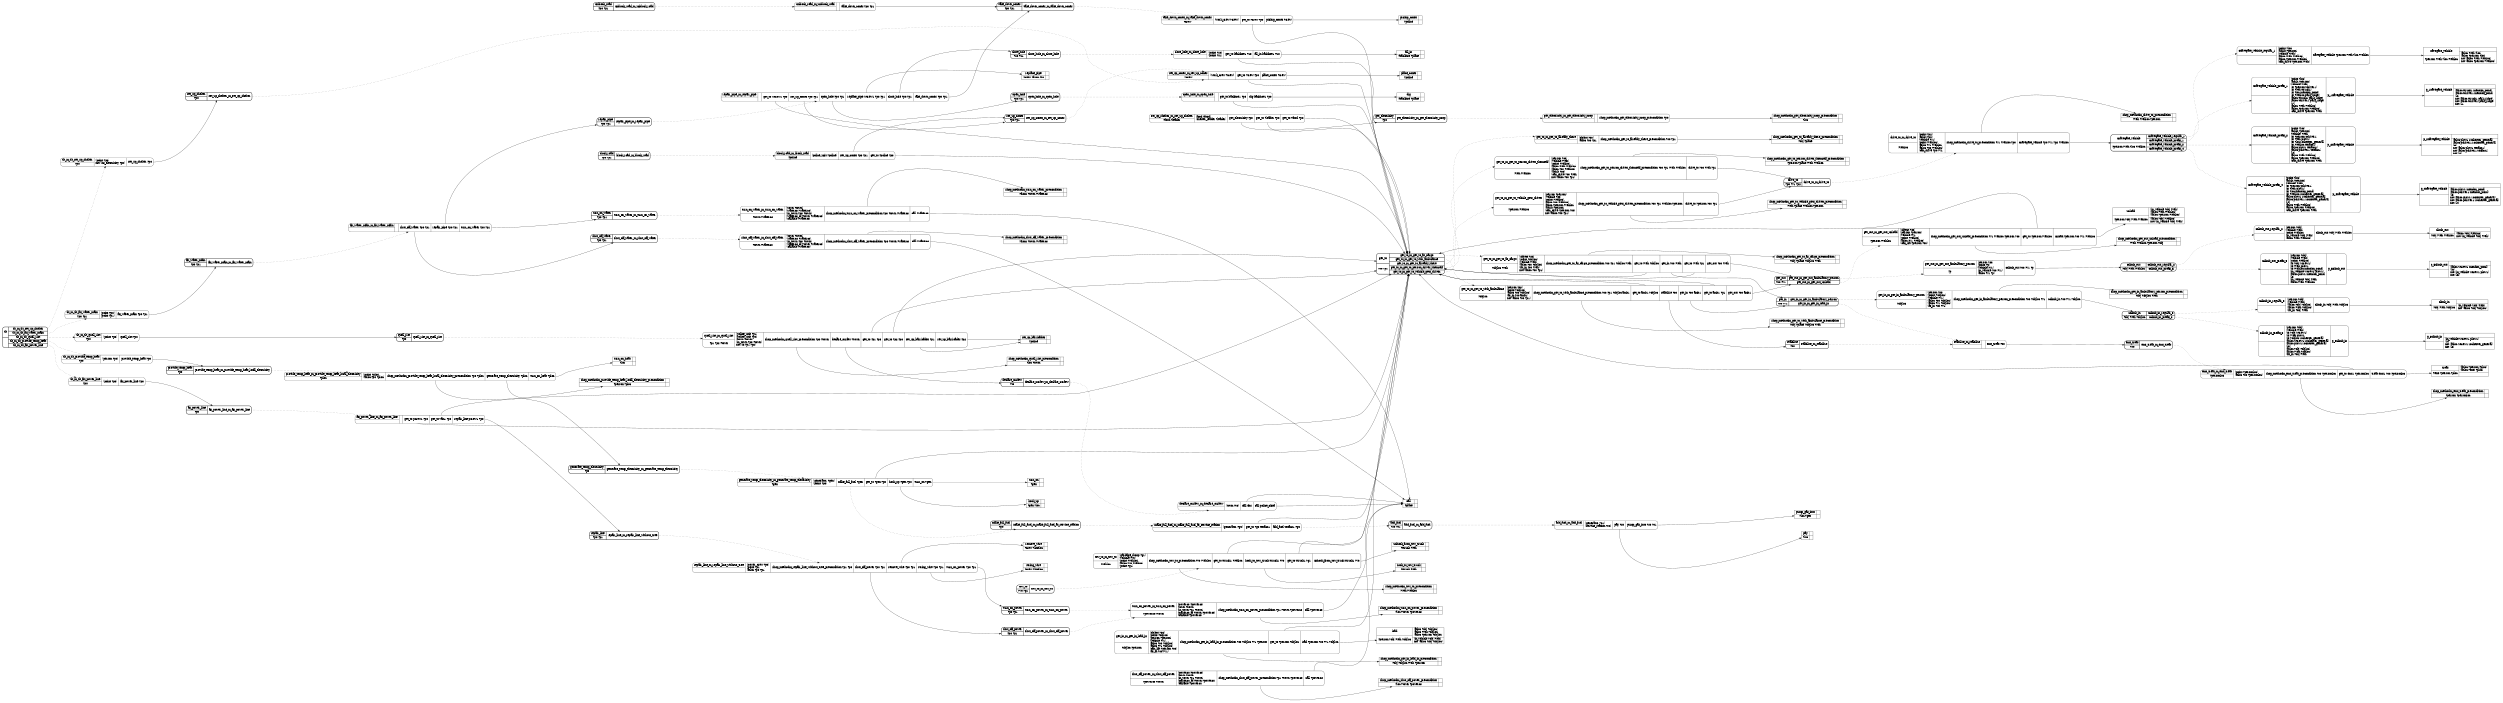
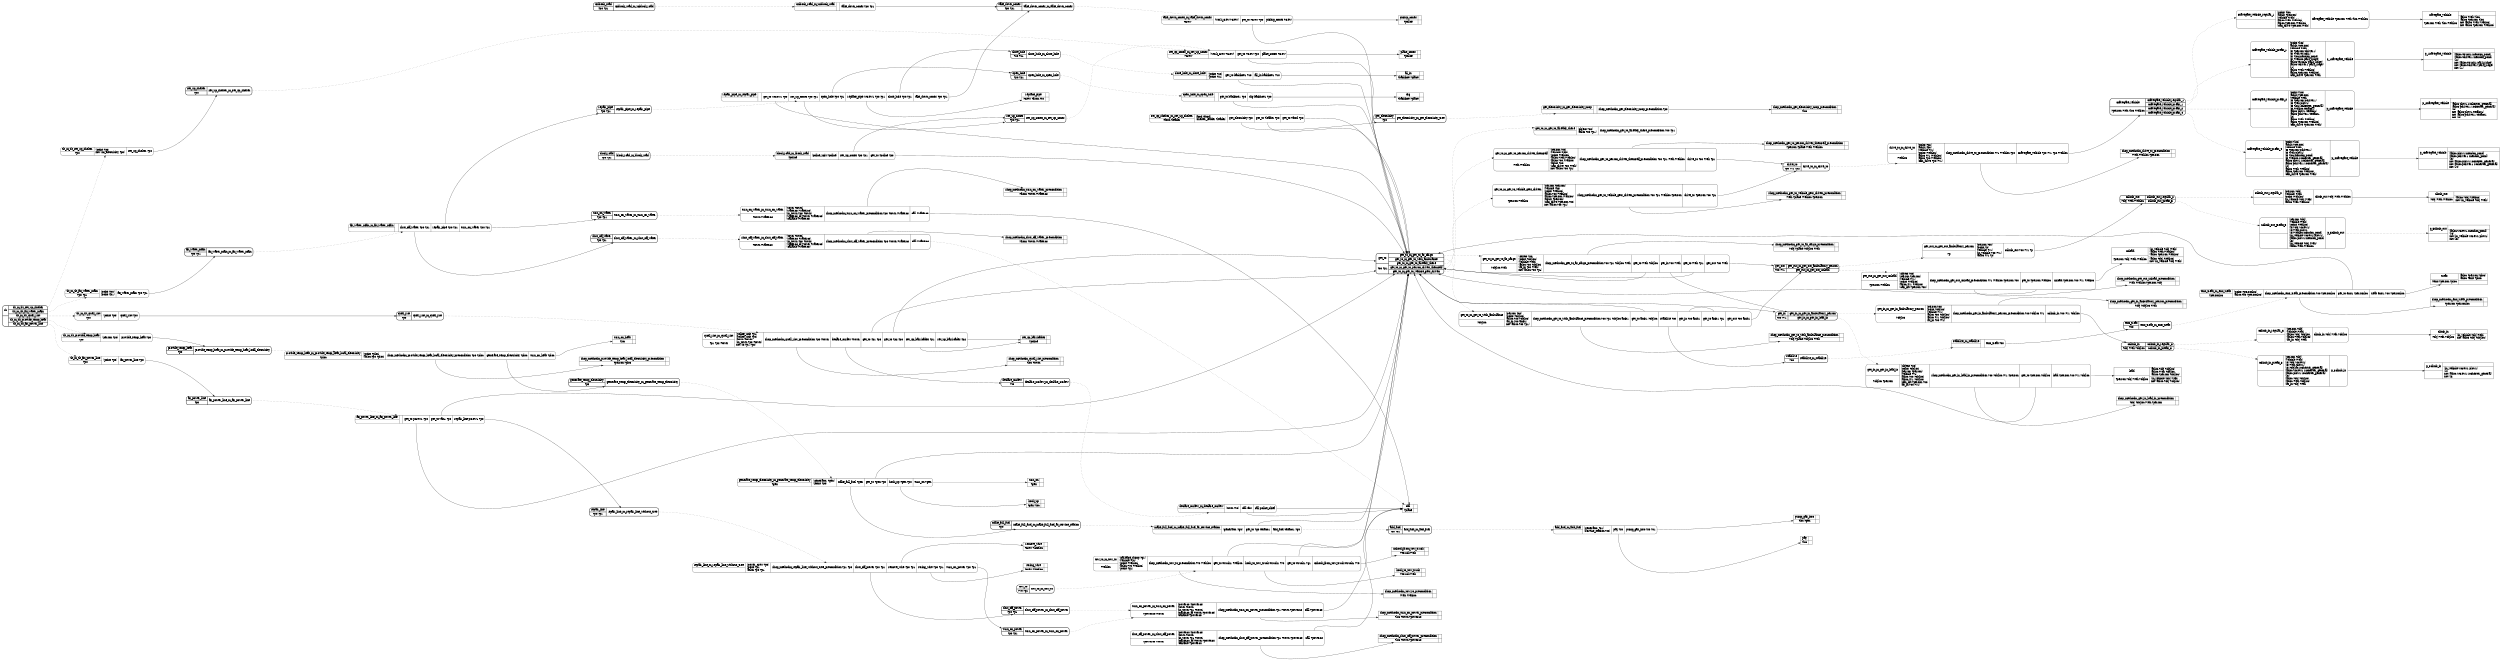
node "get_electricity": text "get_electricity_m_get_electricity_noop" -> "get_electricity_m_get_electricity_tree"
node "shop_methodm_get_to_already_there_precondition": removed
edge "cclimb_out_prefix_5" -> "p_5climb_out": style solid -> dotted
edge "get_in" -> "stabilize_m_stabilize": now "get_in" -> "get_in_m_get_in_load_in"
edge "shut_off_water_m_shut_off_water" -> "call": style solid -> dotted
edge "generate_temp_electricity_m_generate_temp_electricity" -> "make_full_fuel": style dotted -> solid
